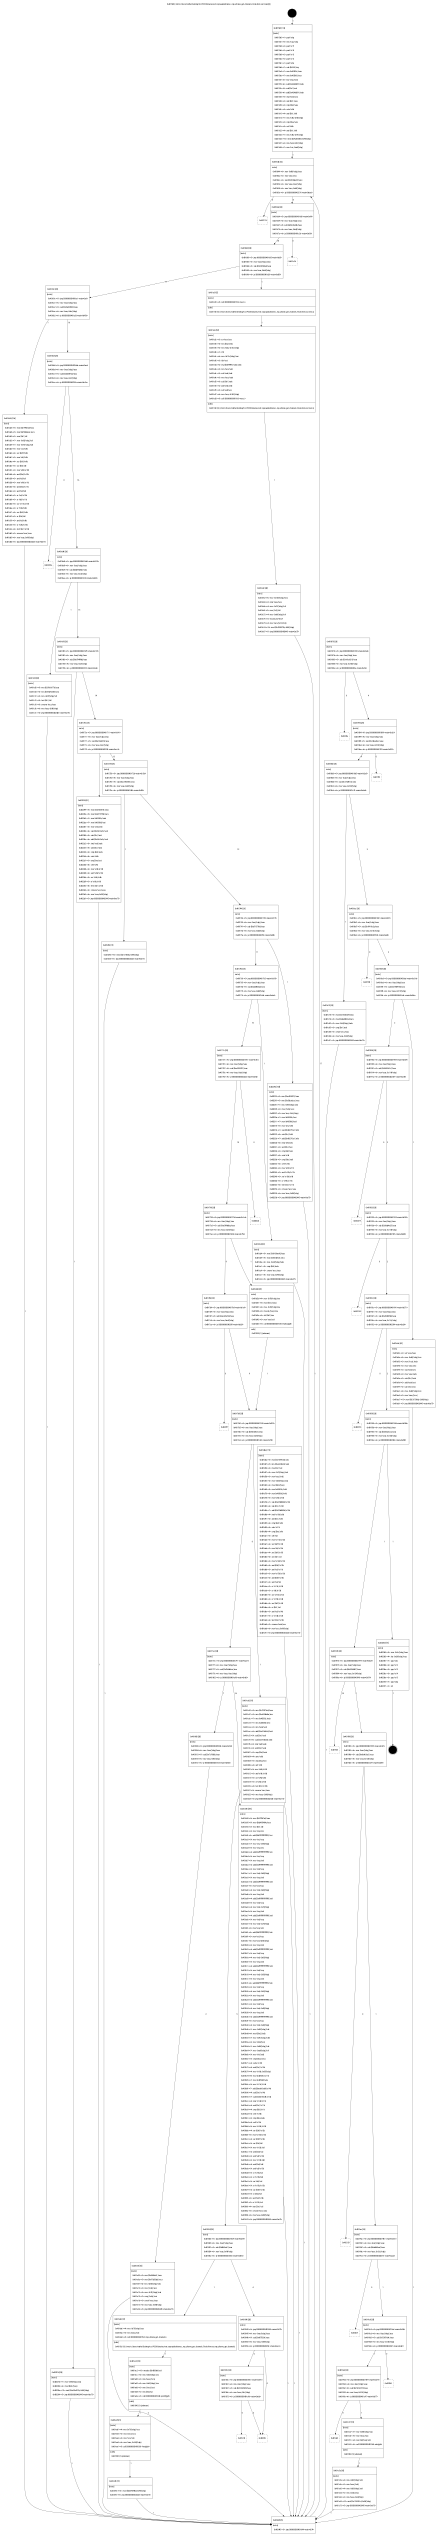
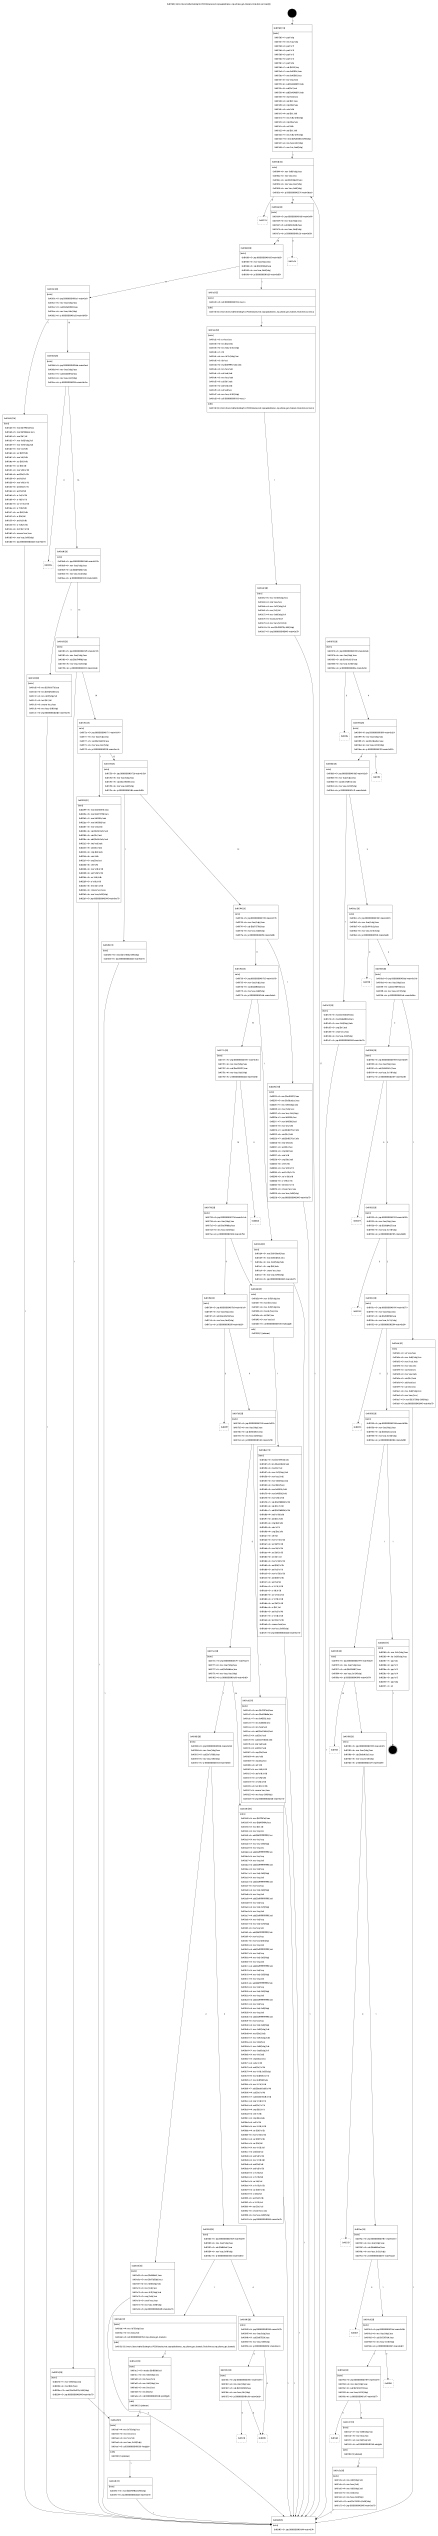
edge "0x401d2d [29]" -> "0x4017d0 [28]": now "0x401d2d [29]" -> "0x401d4a [172]"
edge "0x401cd2 [91]" -> "0x401824 [28]": now "0x401808 [28]" -> "0x401824 [28]"
edge "0x40227d [28]" -> "0x402445 [5]": now "0x40227d [28]" -> "0x401edf [21]"
